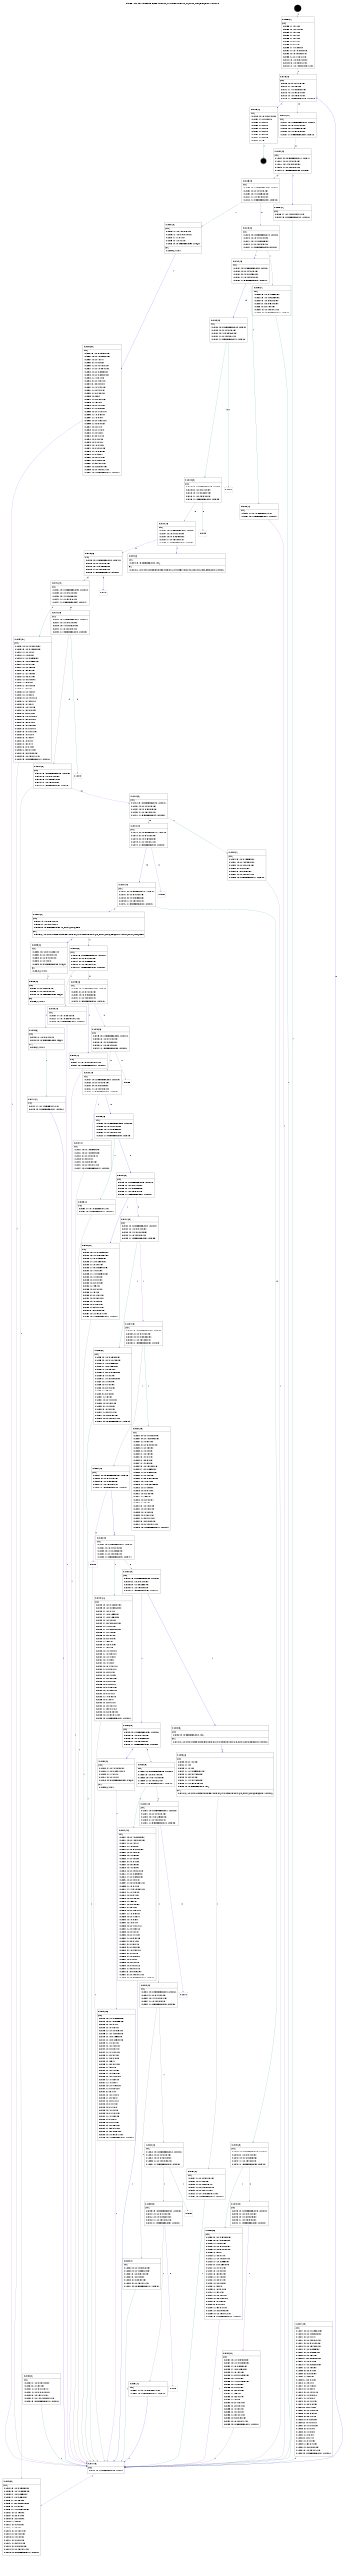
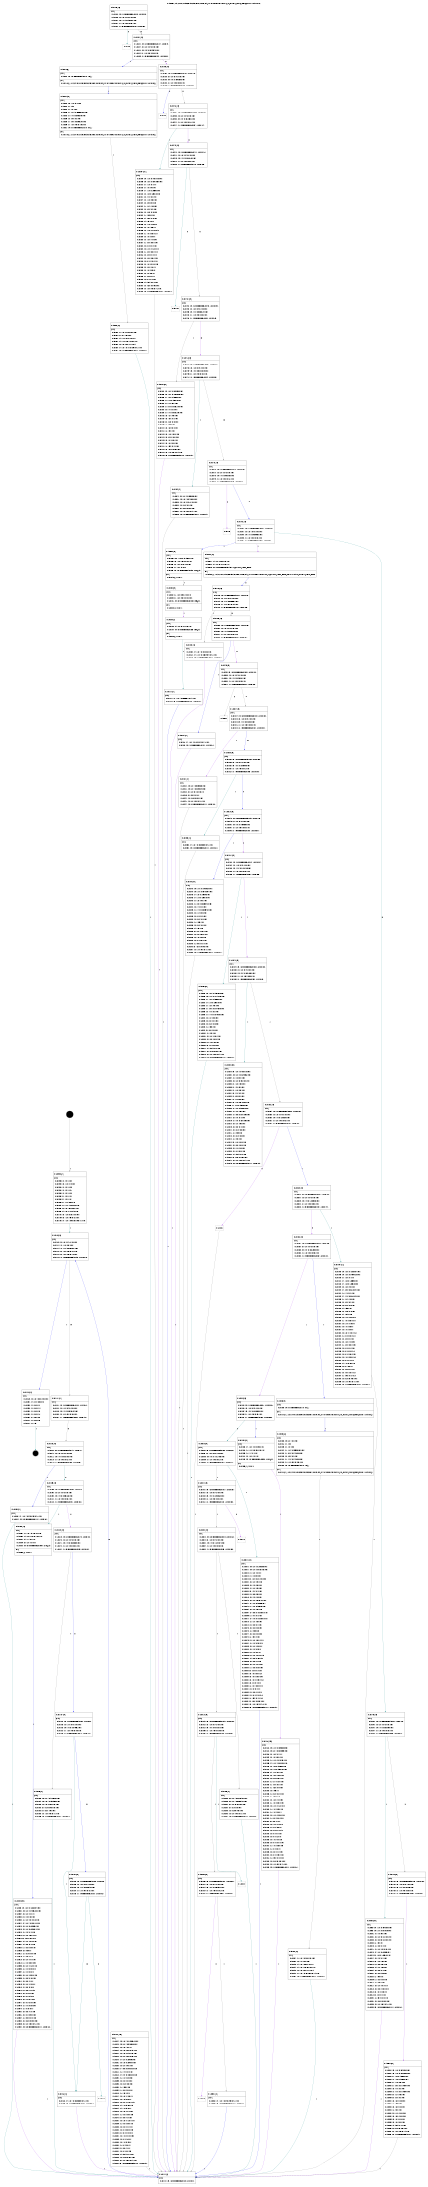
node "0x401f81 [40]": added
edge "0x4016a0 [25]" -> "0x4016b9 [25]": now "0x4016a0 [25]" -> "0x401d4a [12]"
edge "0x4020d6 [13]" -> "0x4020e3 [23]": now "0x401781 [25]" -> "0x4020e3 [23]"
edge "0x402222 [5]" -> "0x401adb [88]": reversed
